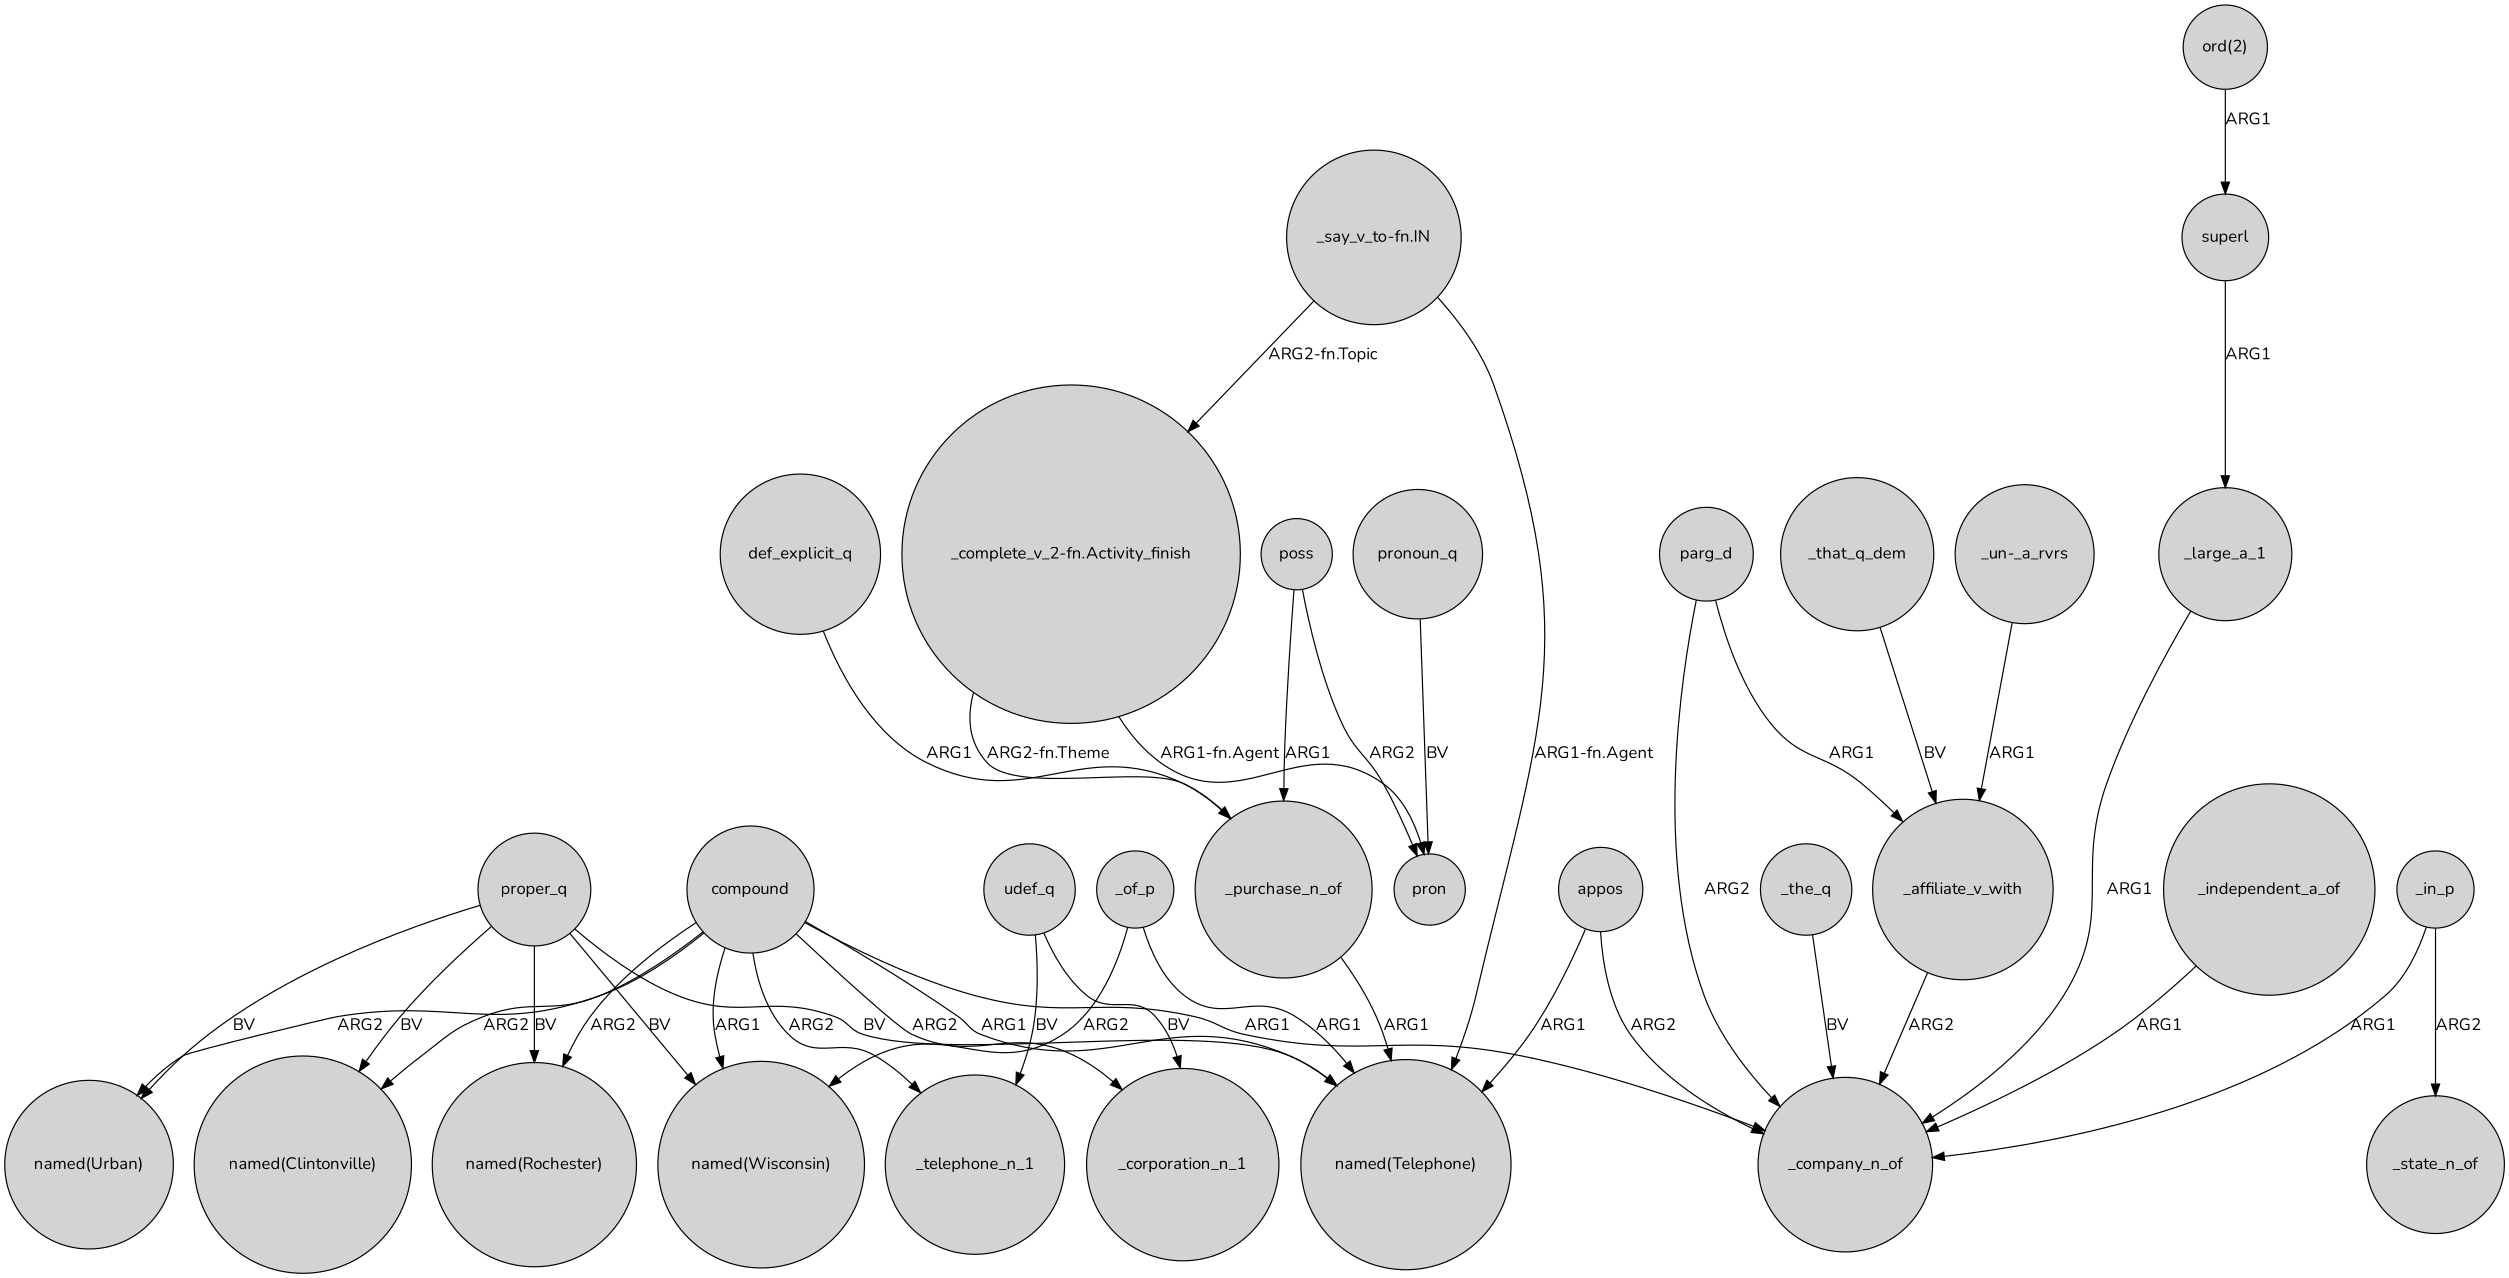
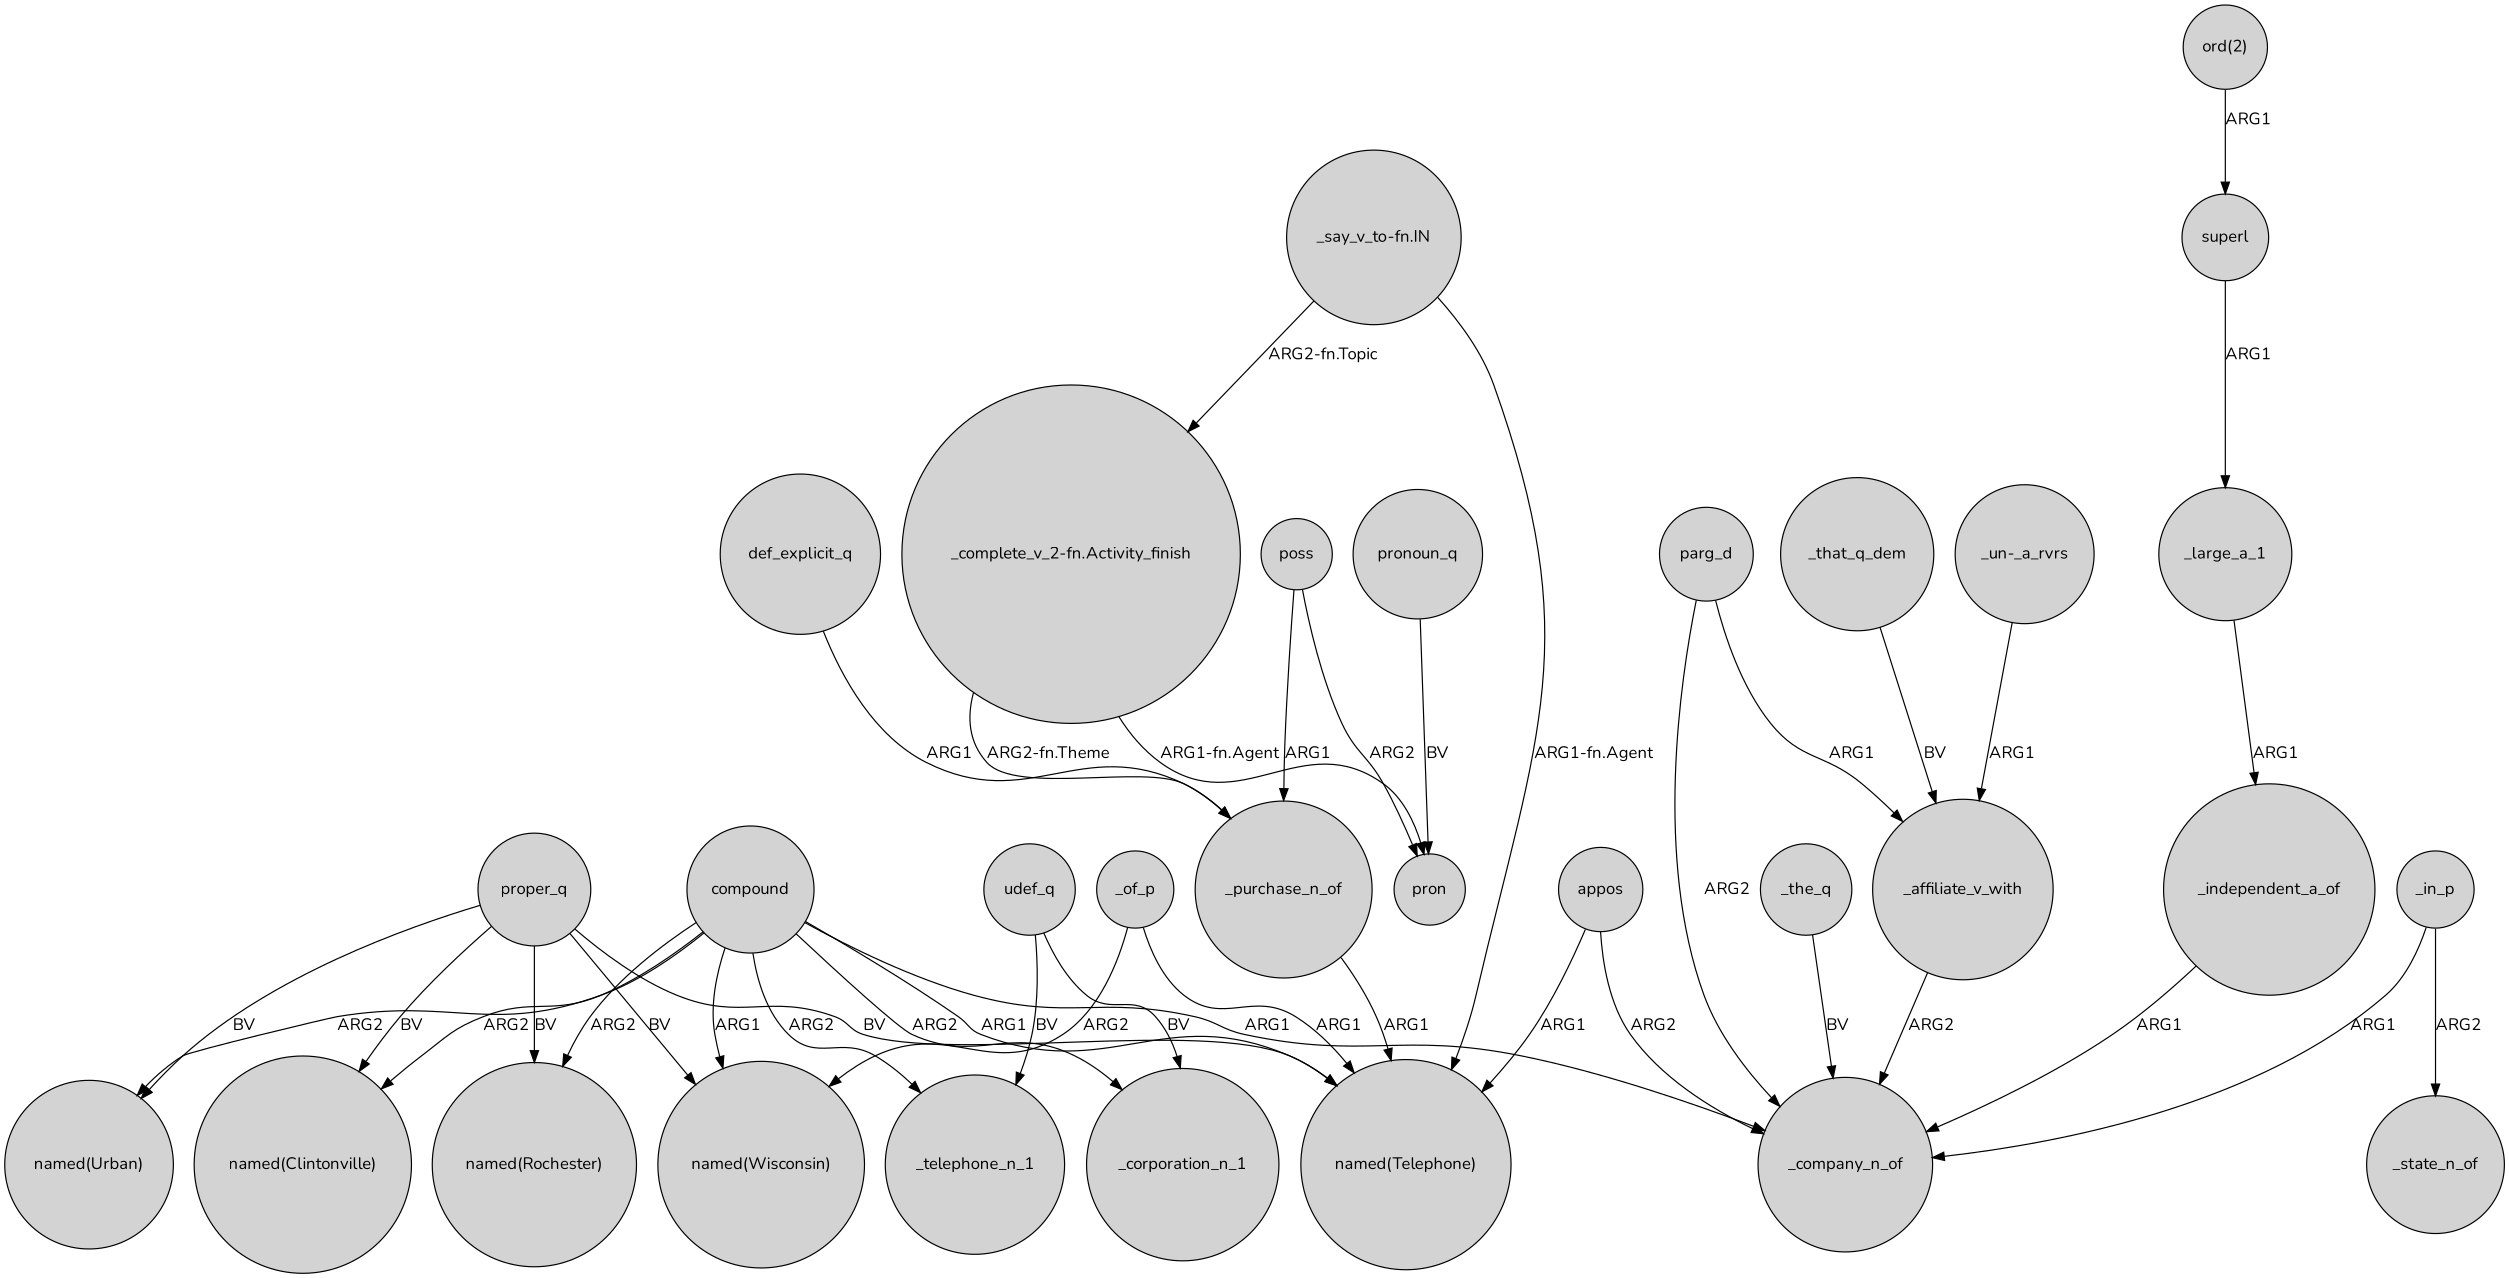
edge "_large_a_1" -> "_company_n_of": now "_large_a_1" -> "_independent_a_of"
